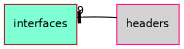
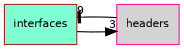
edge "interfaces" -> "headers": added
